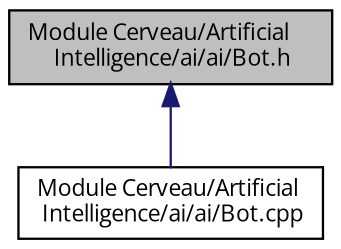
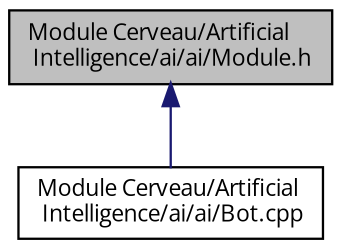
node "Module Cerveau/Artificial Intelligence/ai/ai/Bot.h": label "Module Cerveau/Artificial Intelligence/ai/ai/Bot.h" -> "Module Cerveau/Artificial Intelligence/ai/ai/Module.h"
